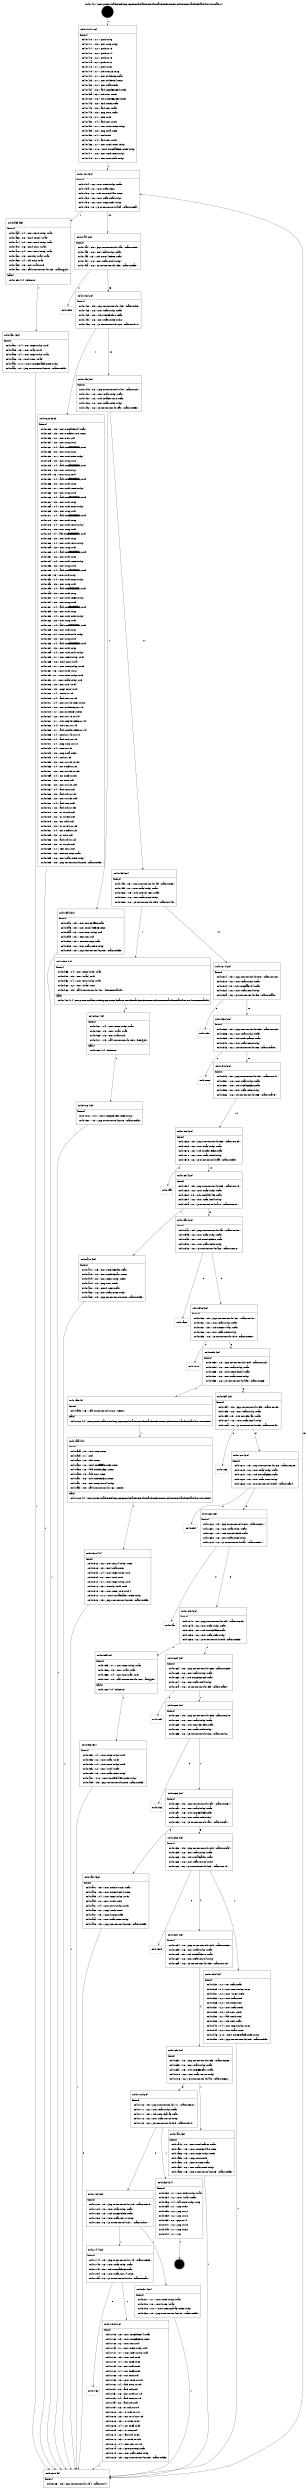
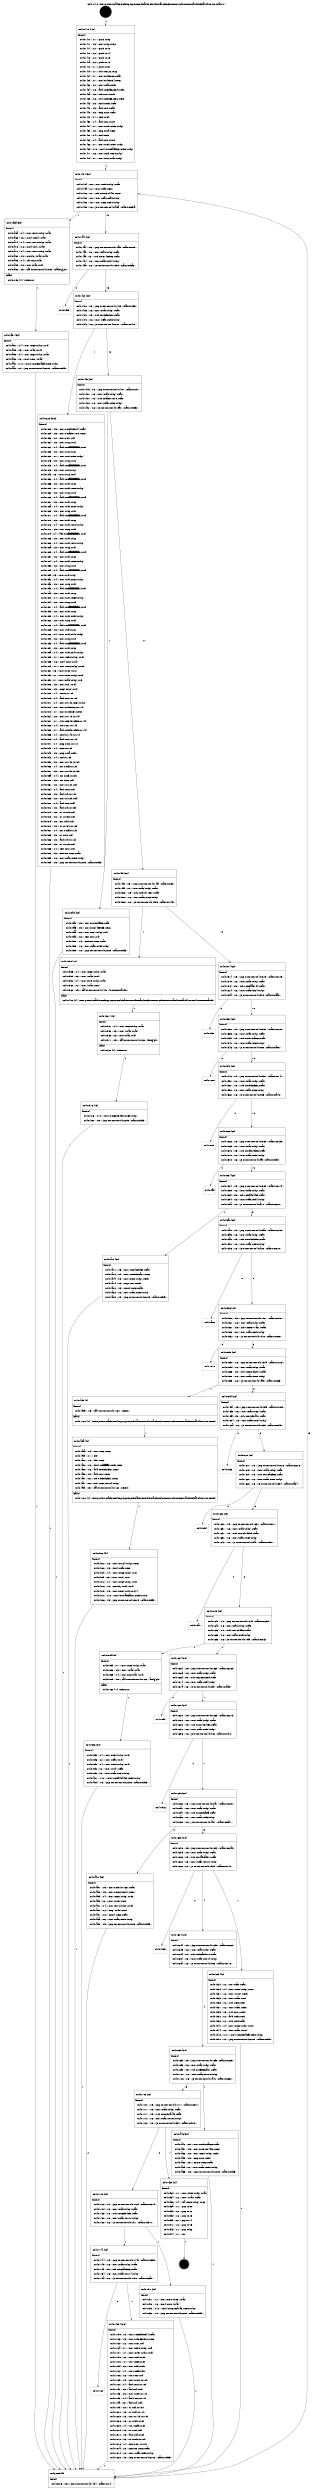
node "0x401e85": added
